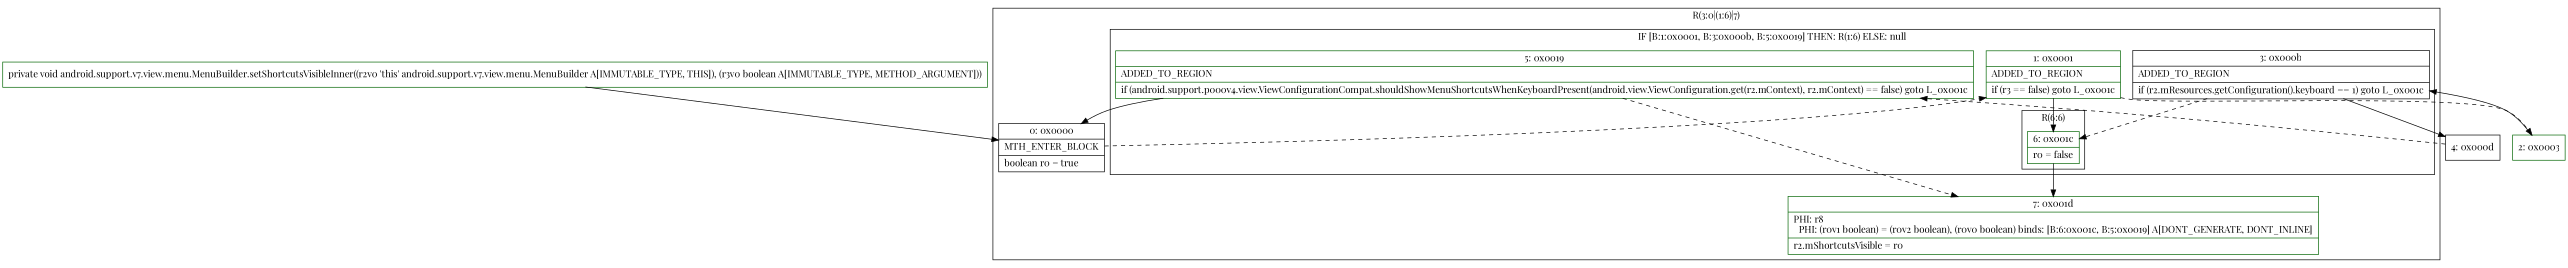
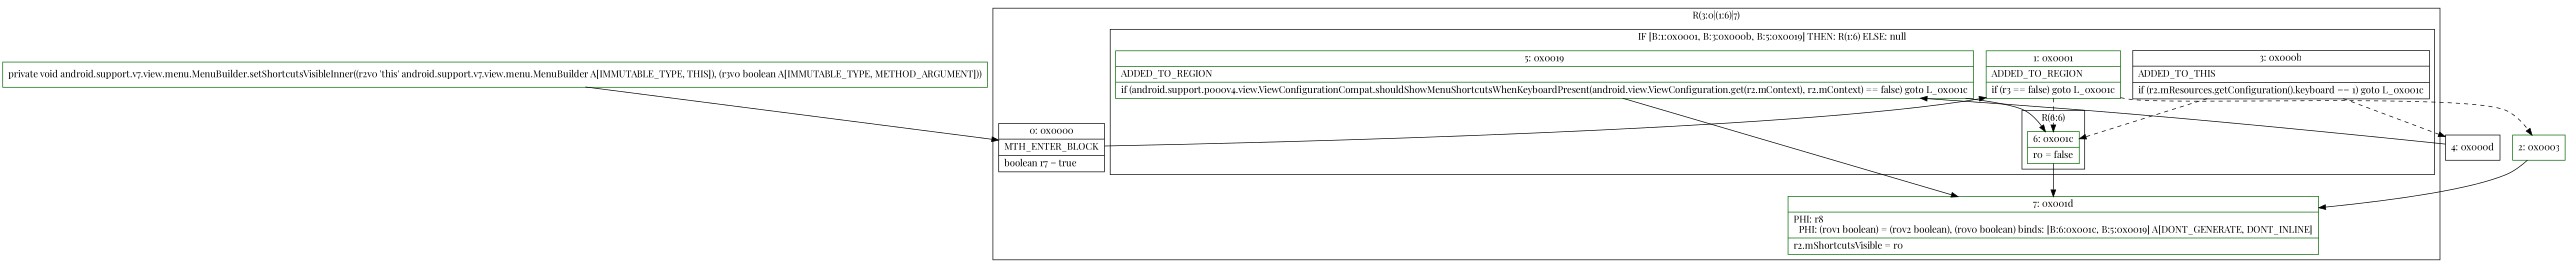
node "3: 0x000b": text "ADDED_TO_REGION" -> "ADDED_TO_THIS"
edge "2: 0x0003" -> "3: 0x000b": now "2: 0x0003" -> "7: 0x001d"
edge "5: 0x0019" -> "0: 0x0000": now "5: 0x0019" -> "6: 0x001c"
edge "1: 0x0001" -> "6: 0x001c": style solid -> dashed
edge "3: 0x000b" -> "4: 0x000d": style solid -> dashed
edge "4: 0x000d" -> "5: 0x0019": style dashed -> solid
edge "0: 0x0000" -> "1: 0x0001": style dashed -> solid
edge "5: 0x0019" -> "7: 0x001d": style dashed -> solid
node "0: 0x0000": text "boolean r0 = true" -> "boolean r7 = true"
